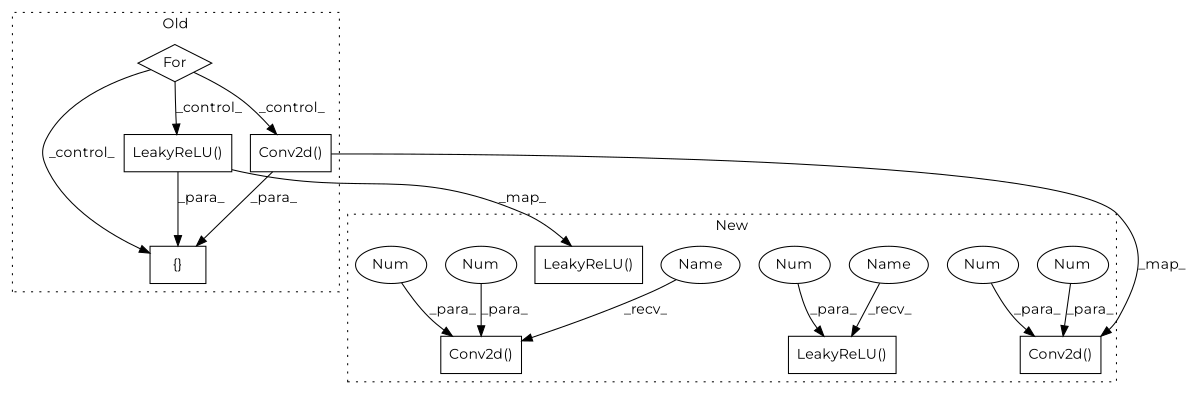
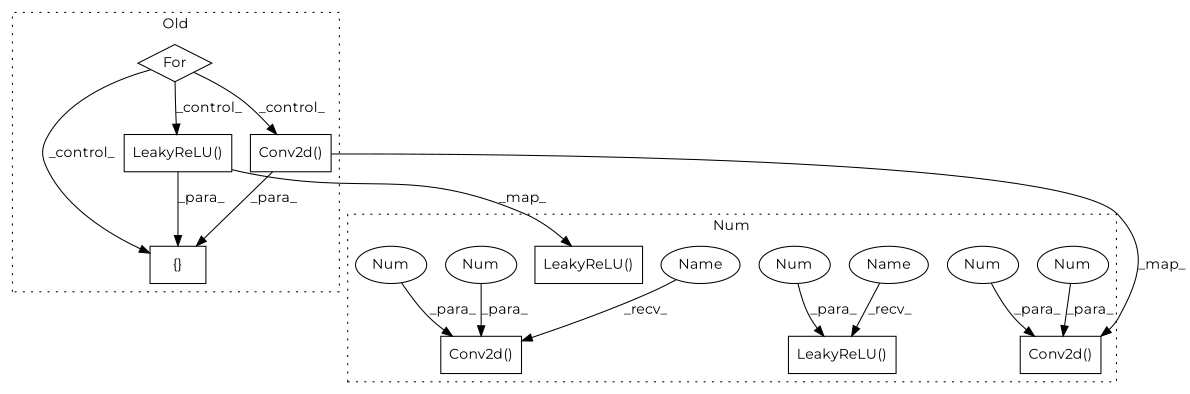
cluster "New": label "New" -> "Num"
